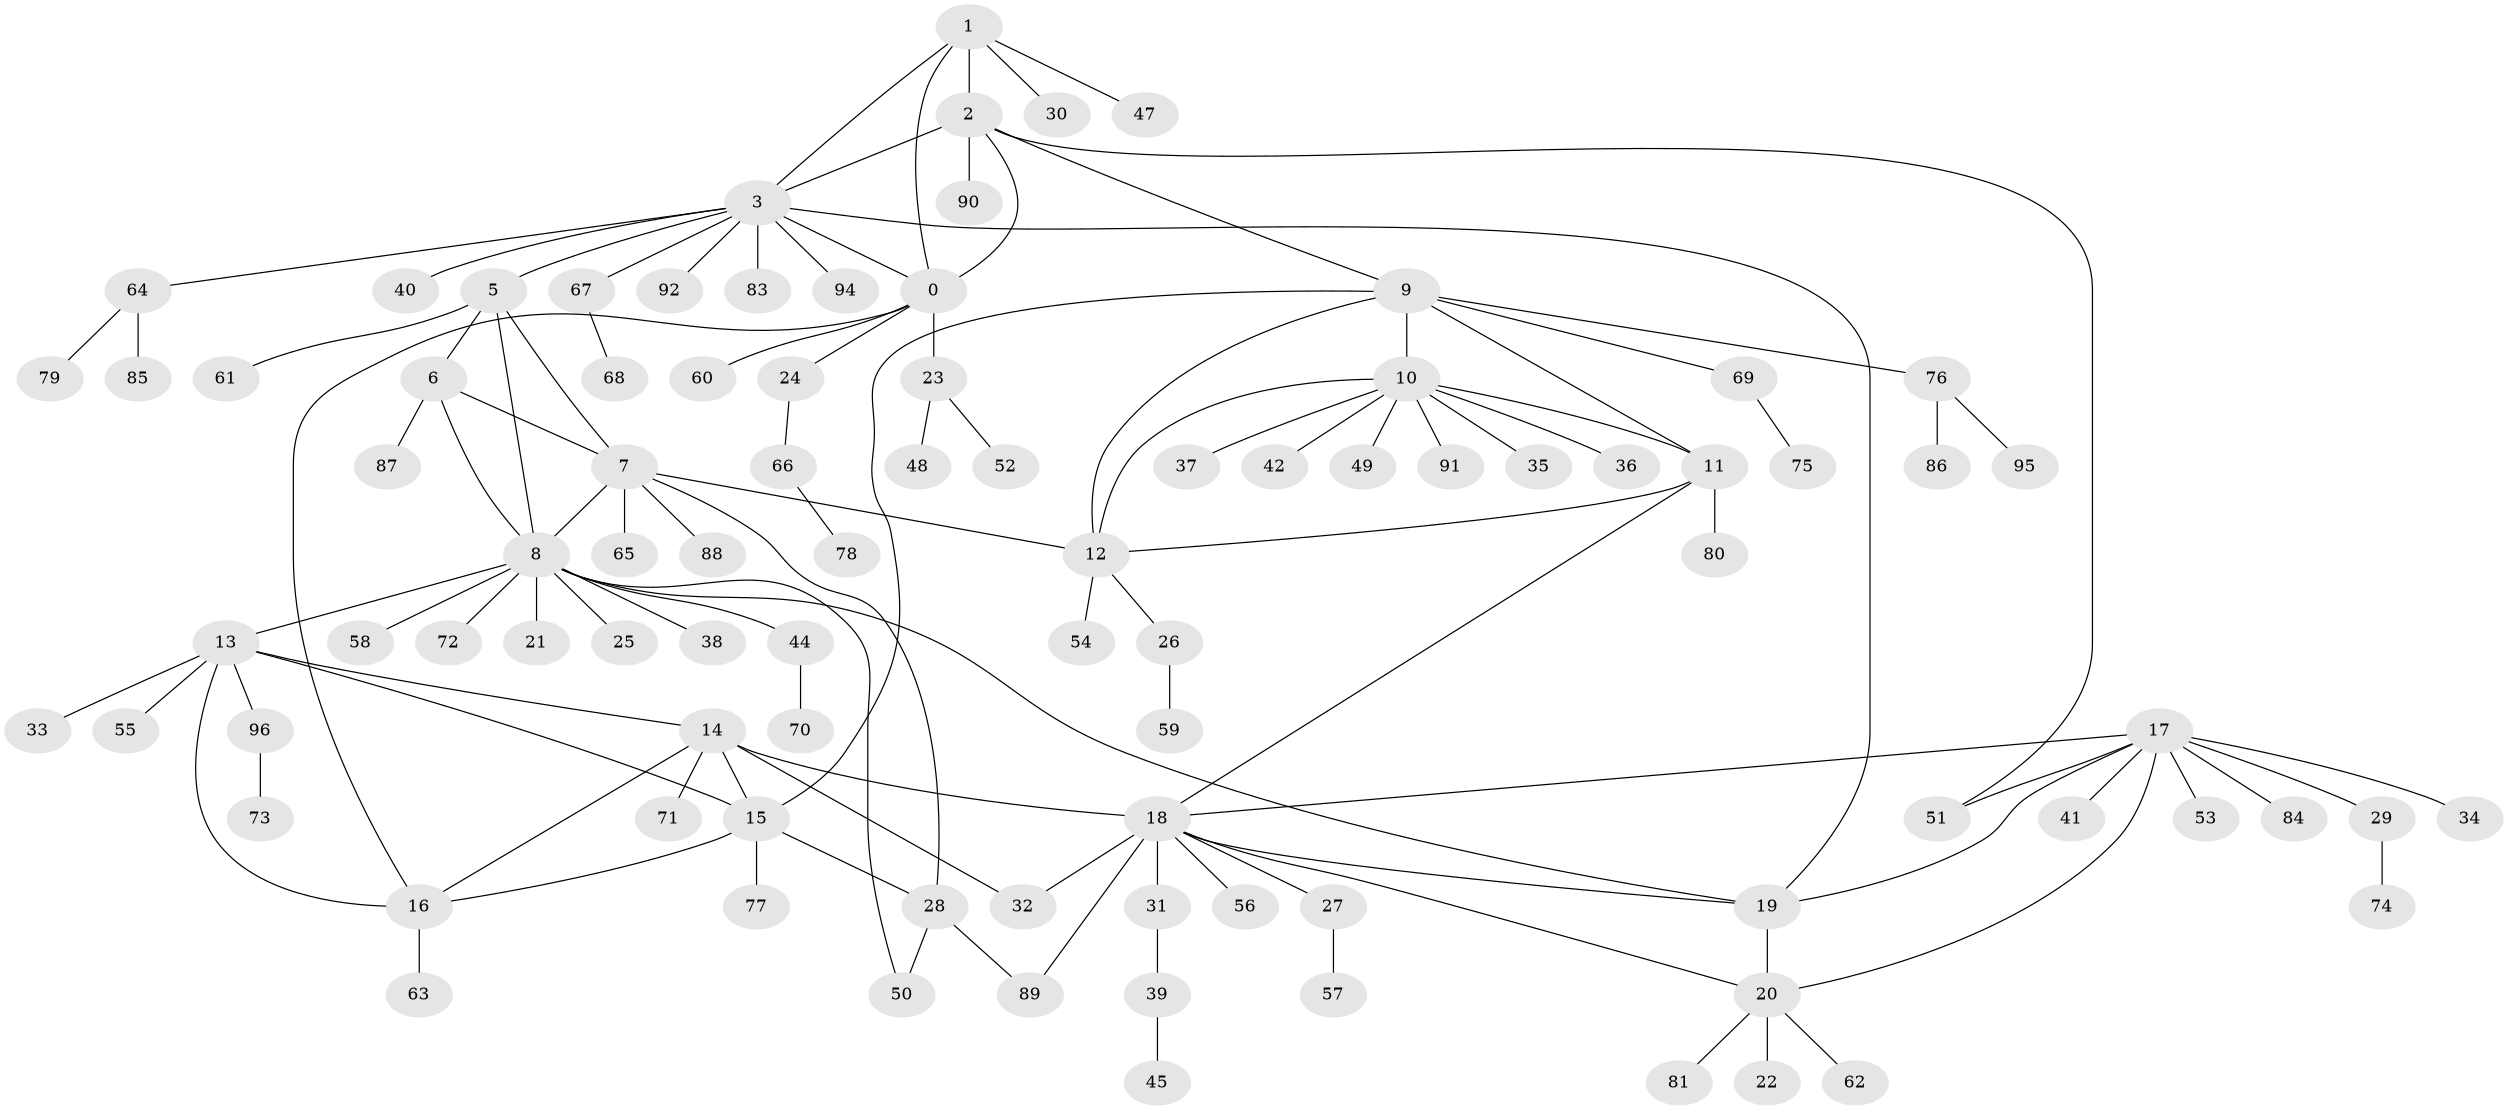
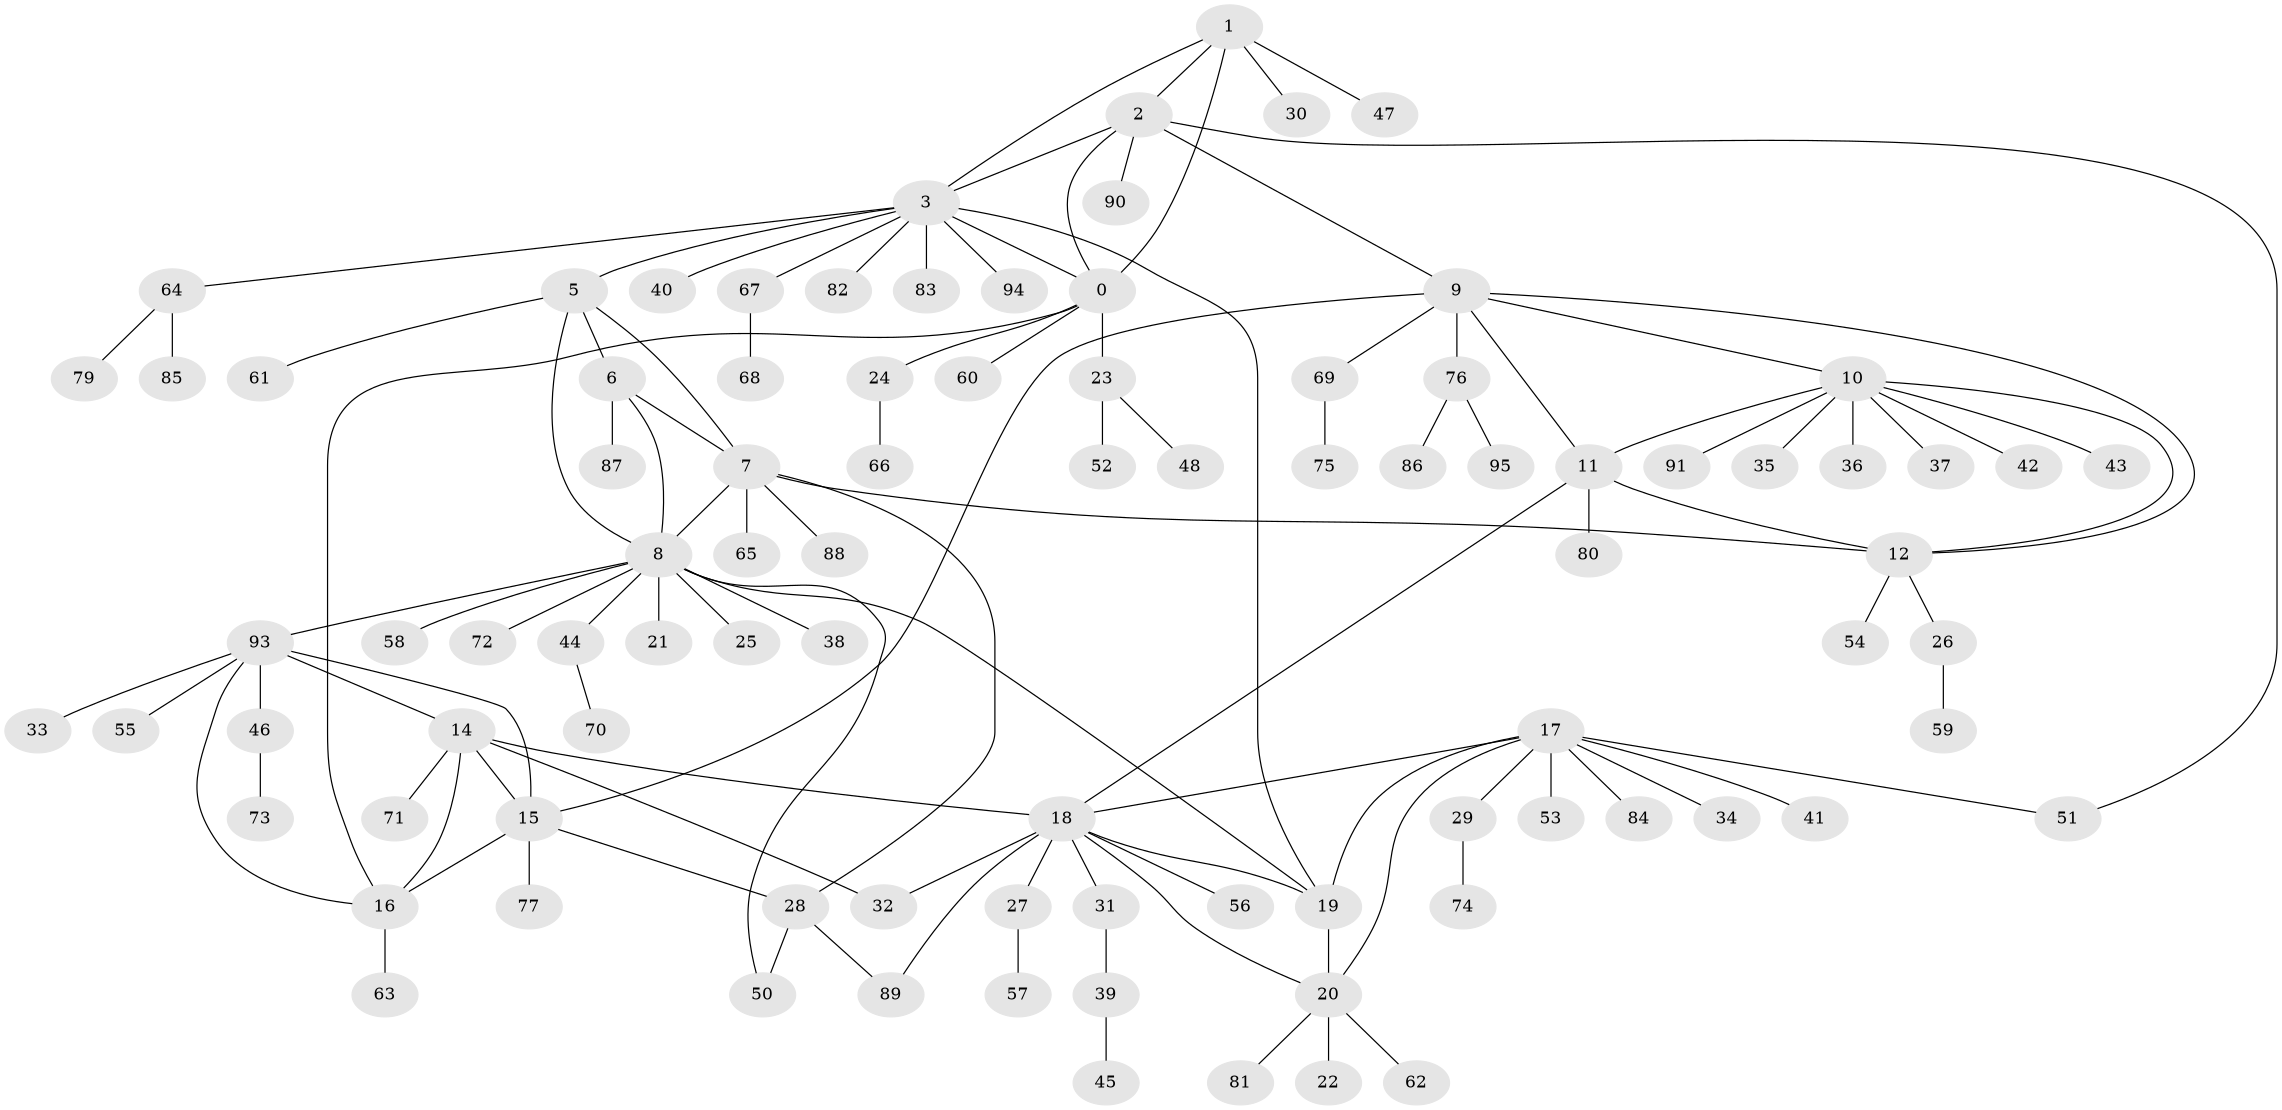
node "92": label "92" -> "82"
node "49": label "49" -> "43"
node "78": removed
node "13": label "13" -> "93"
node "96": label "96" -> "46"
